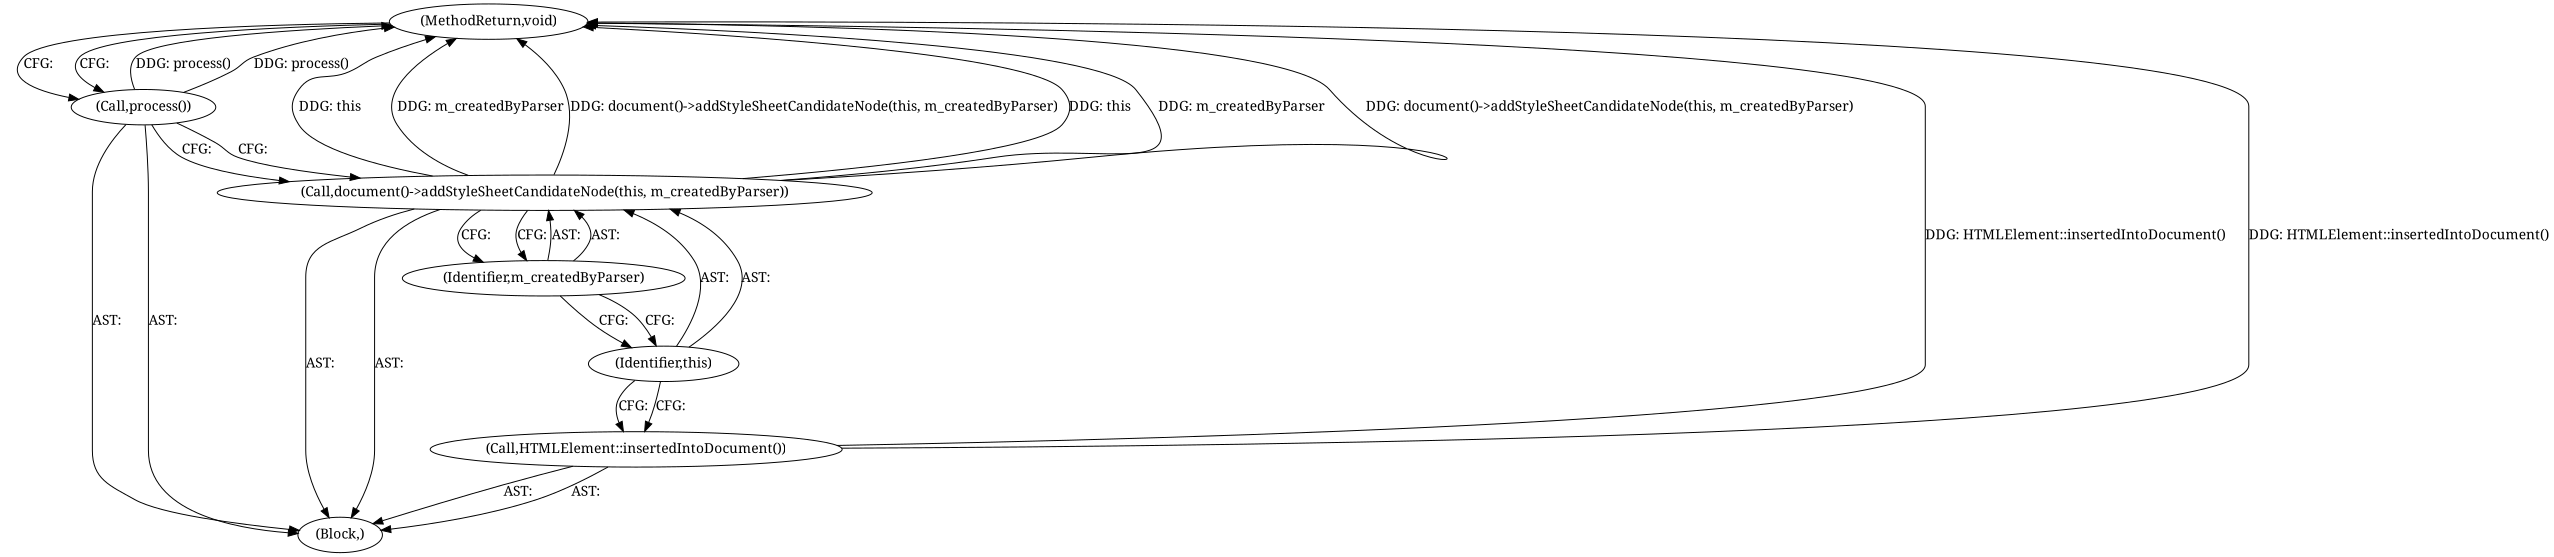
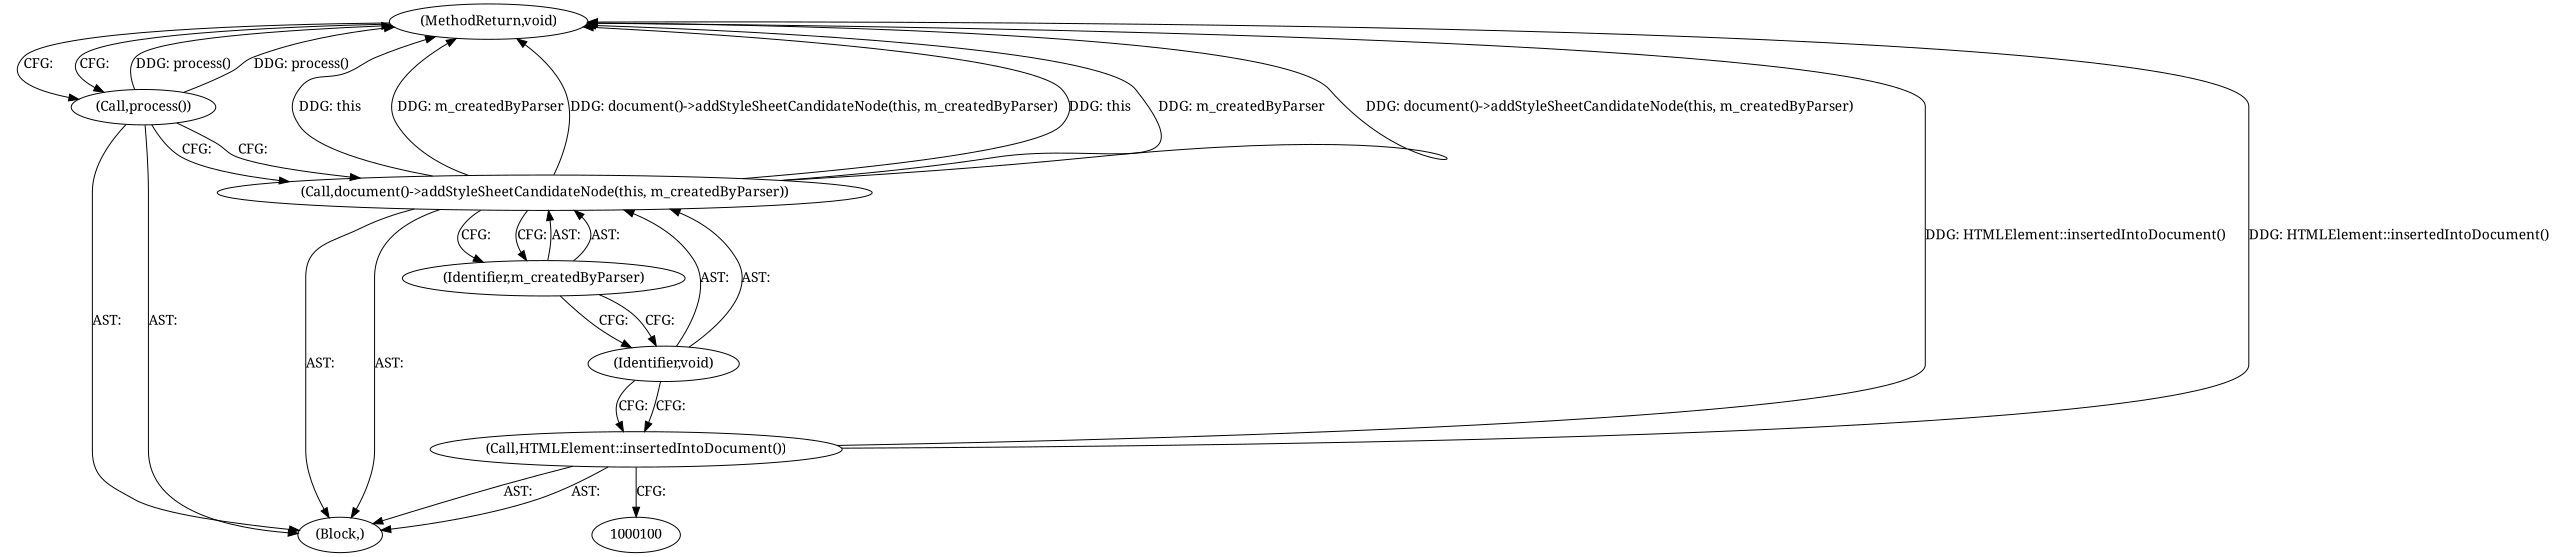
node "(Identifier,this)": label "(Identifier,this)" -> "(Identifier,void)"
node "1000100": added
